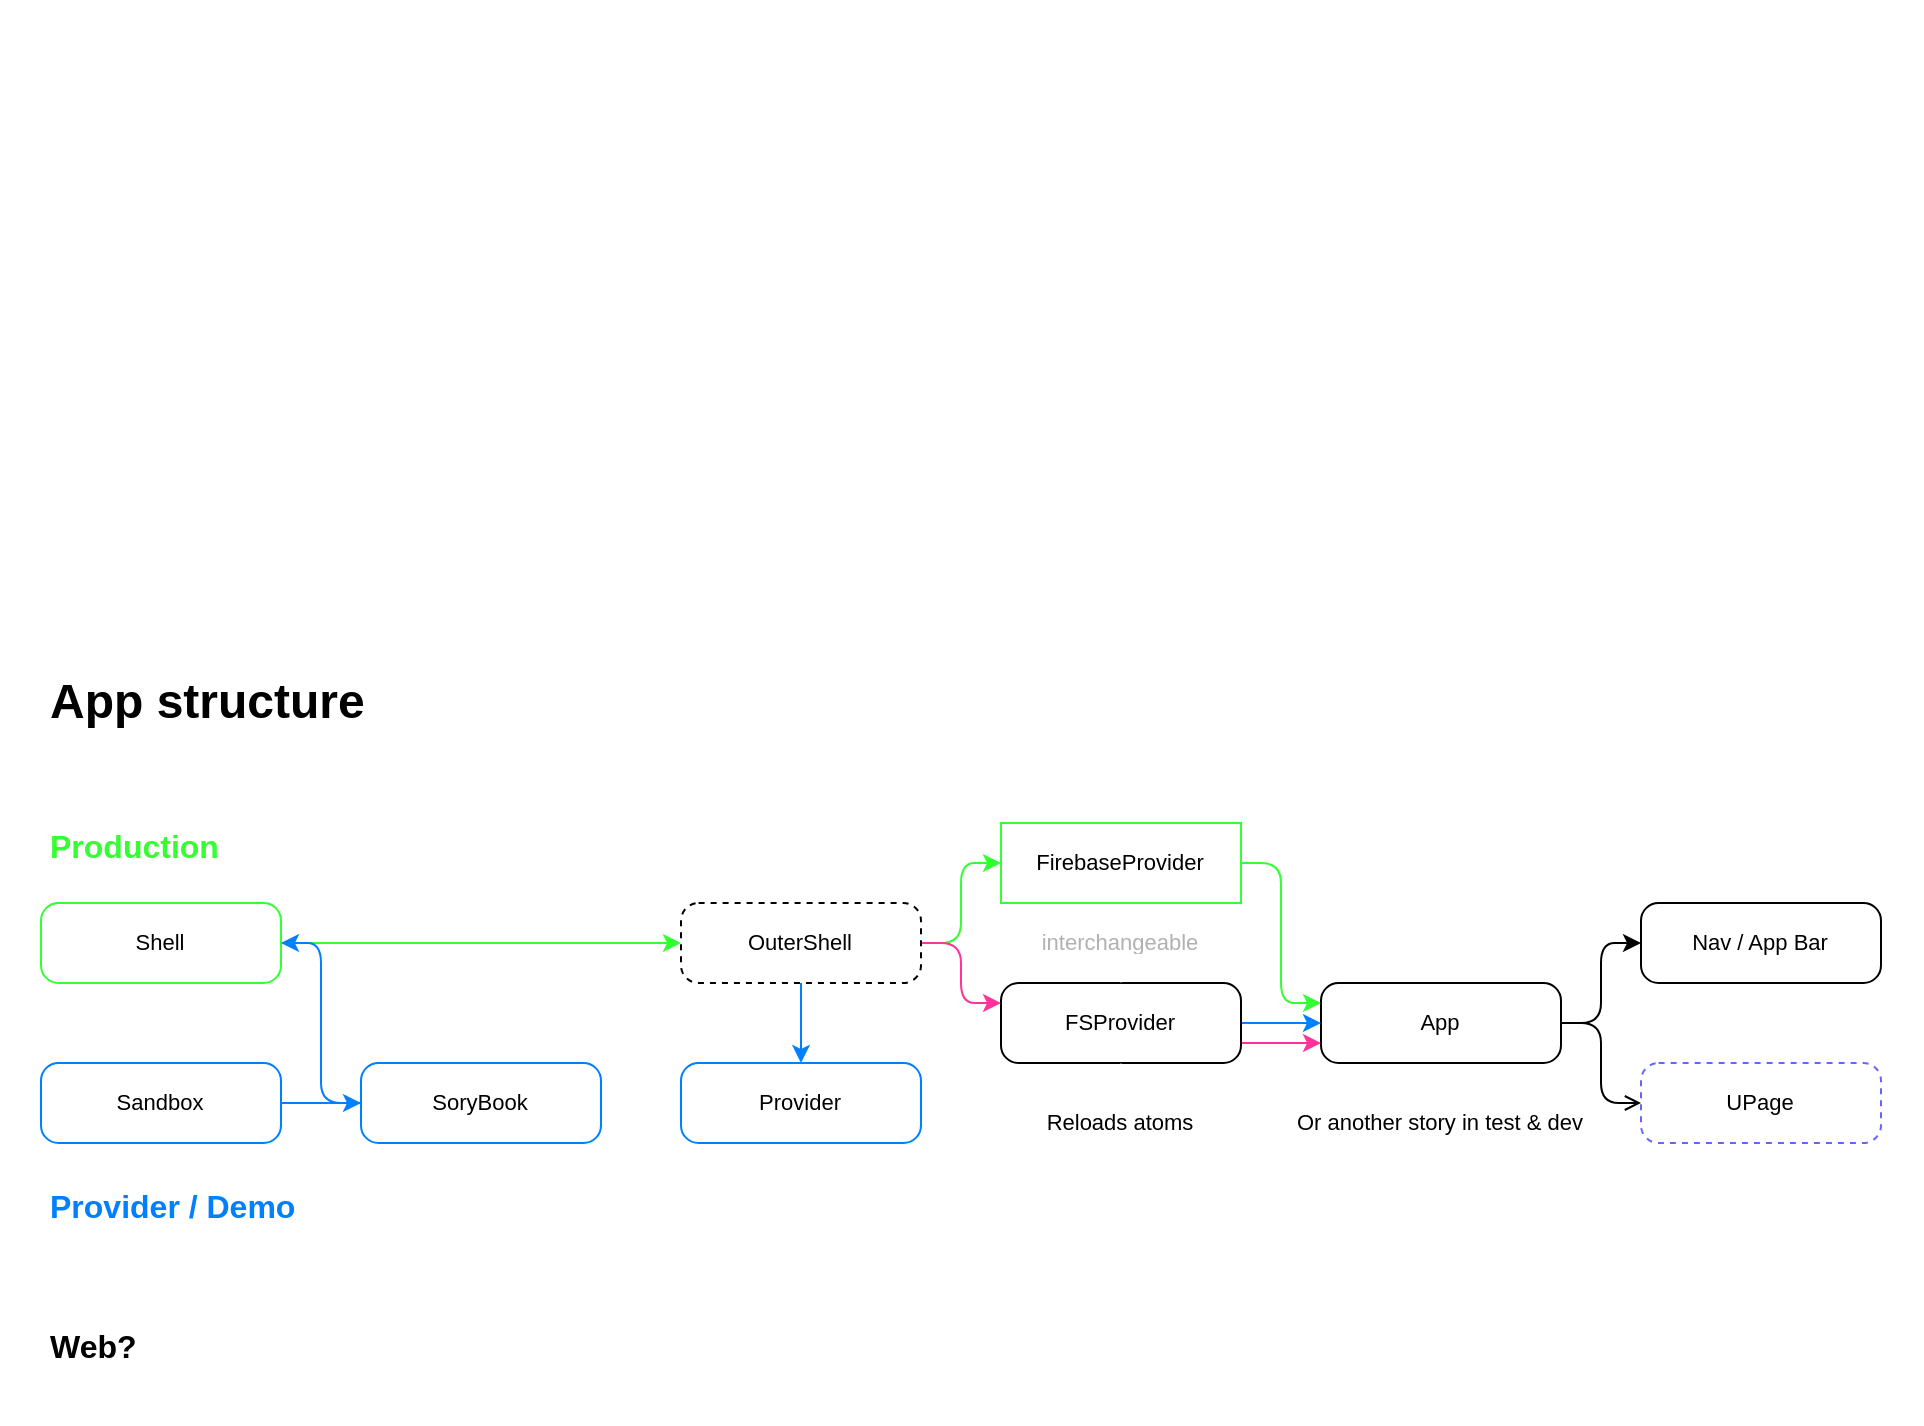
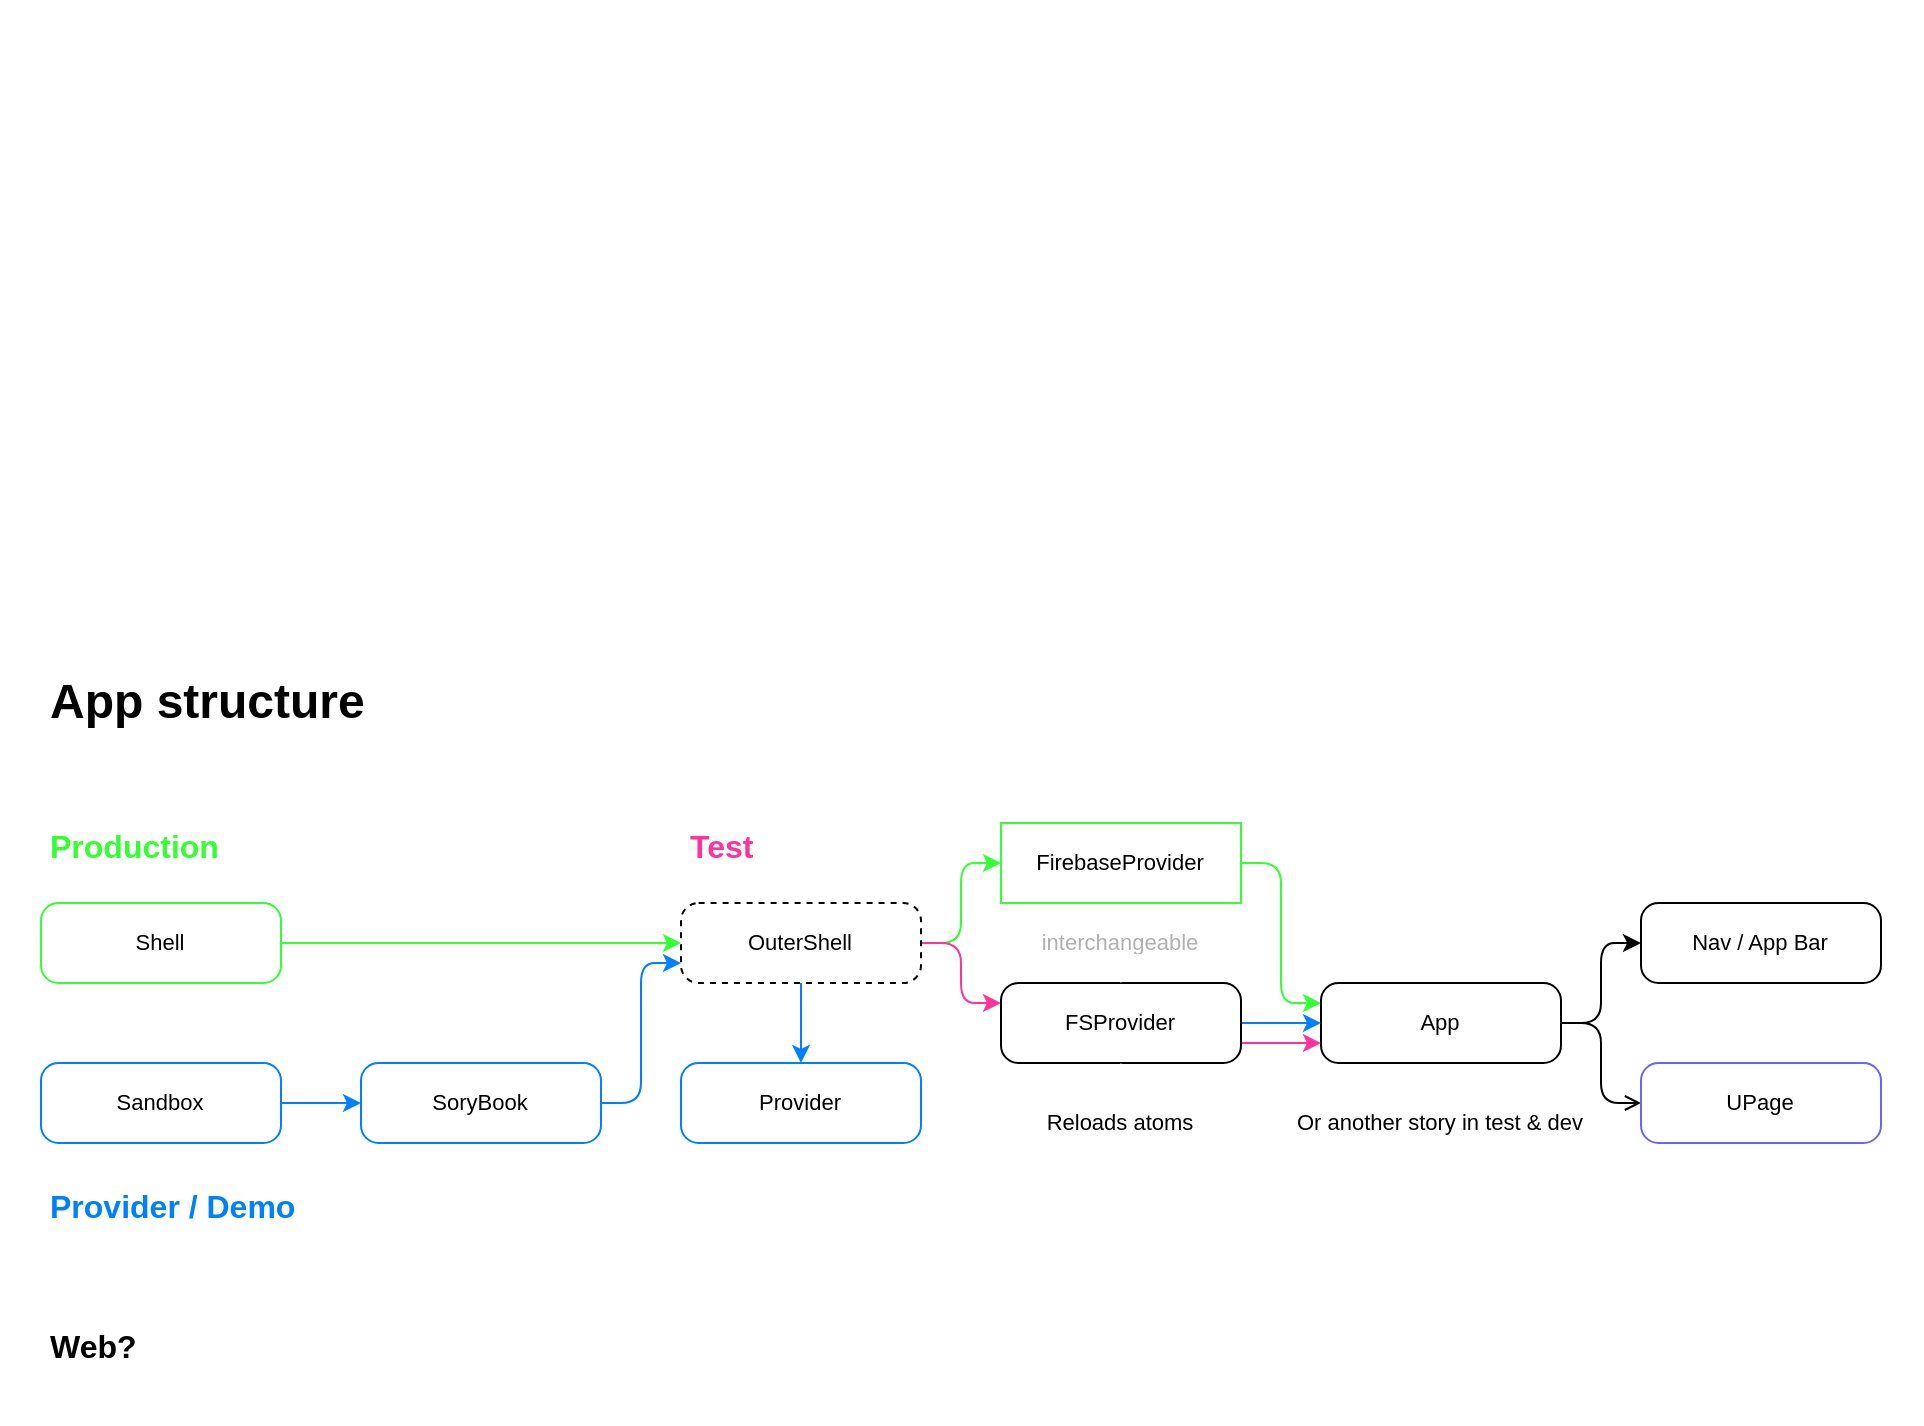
node "Test": added
edge "SoryBook" -> "Shell": now "SoryBook" -> "OuterShell"
node "UPage": style dashed -> solid
